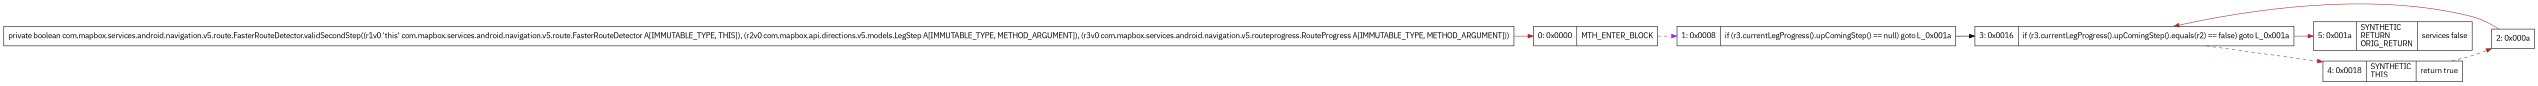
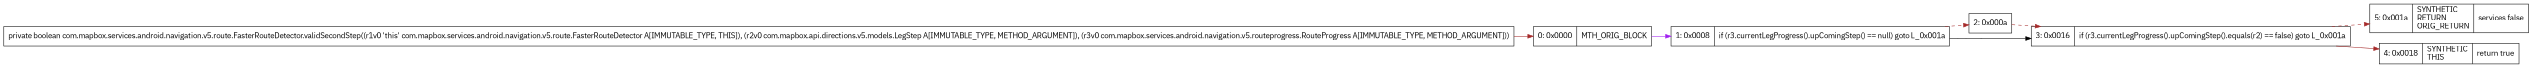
edge "2: 0x000a" -> "3: 0x0016": style solid -> dashed
node "0: 0x0000": text "MTH_ENTER_BLOCK" -> "MTH_ORIG_BLOCK"
edge "0: 0x0000" -> "1: 0x0008": style dashed -> solid
edge "3: 0x0016" -> "5: 0x001a": style solid -> dashed
edge "3: 0x0016" -> "4: 0x0018": style dashed -> solid
edge "4: 0x0018" -> "2: 0x000a": now "1: 0x0008" -> "2: 0x000a"
